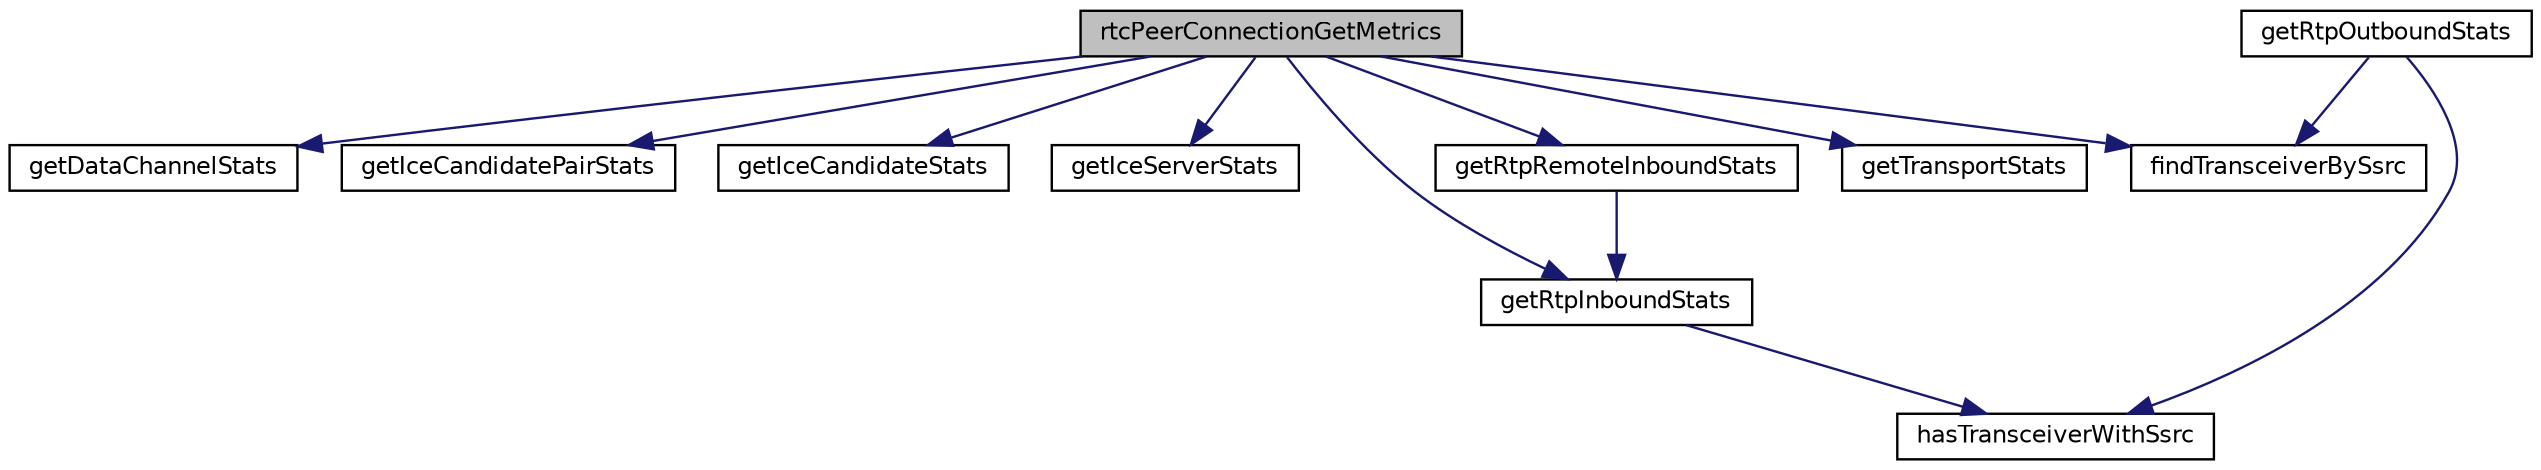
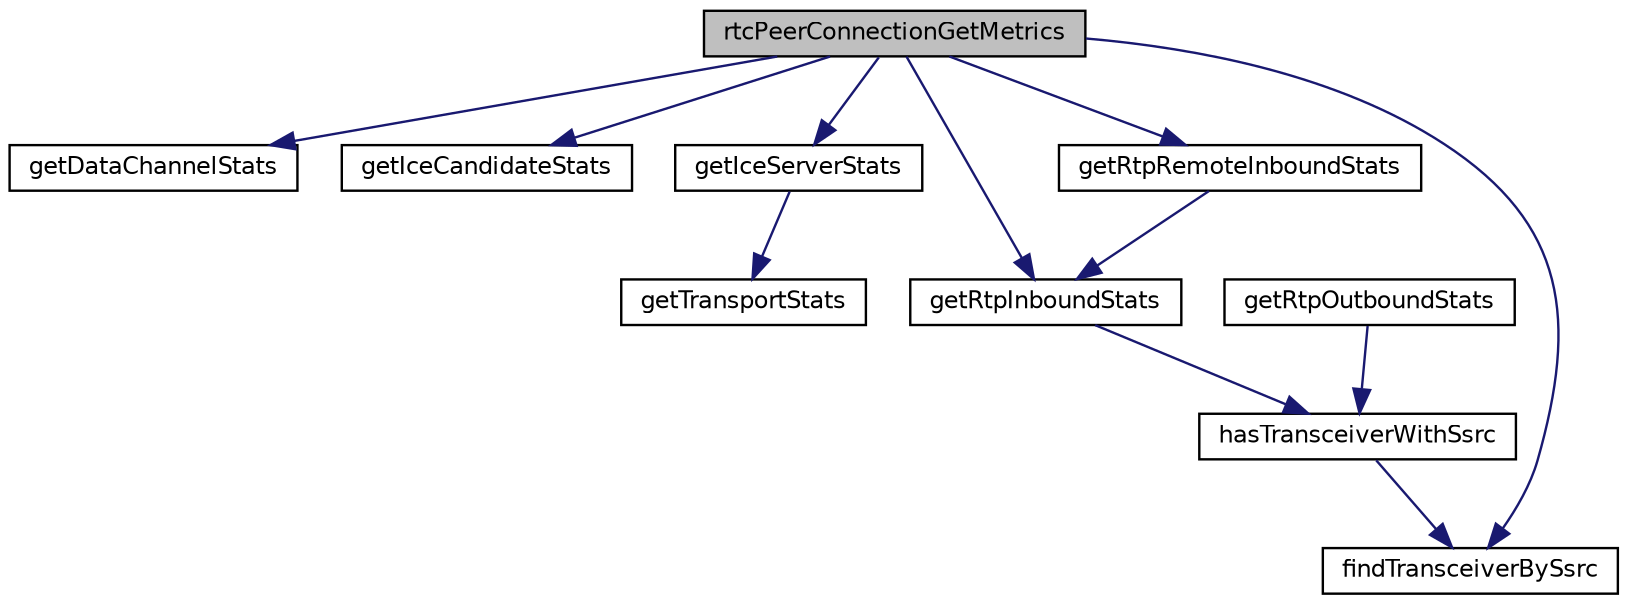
edge "getRtpOutboundStats" -> "findTransceiverBySsrc": now "hasTransceiverWithSsrc" -> "findTransceiverBySsrc"
edge "rtcPeerConnectionGetMetrics" -> "getTransportStats": now "getIceServerStats" -> "getTransportStats"
node "getIceCandidatePairStats": removed
